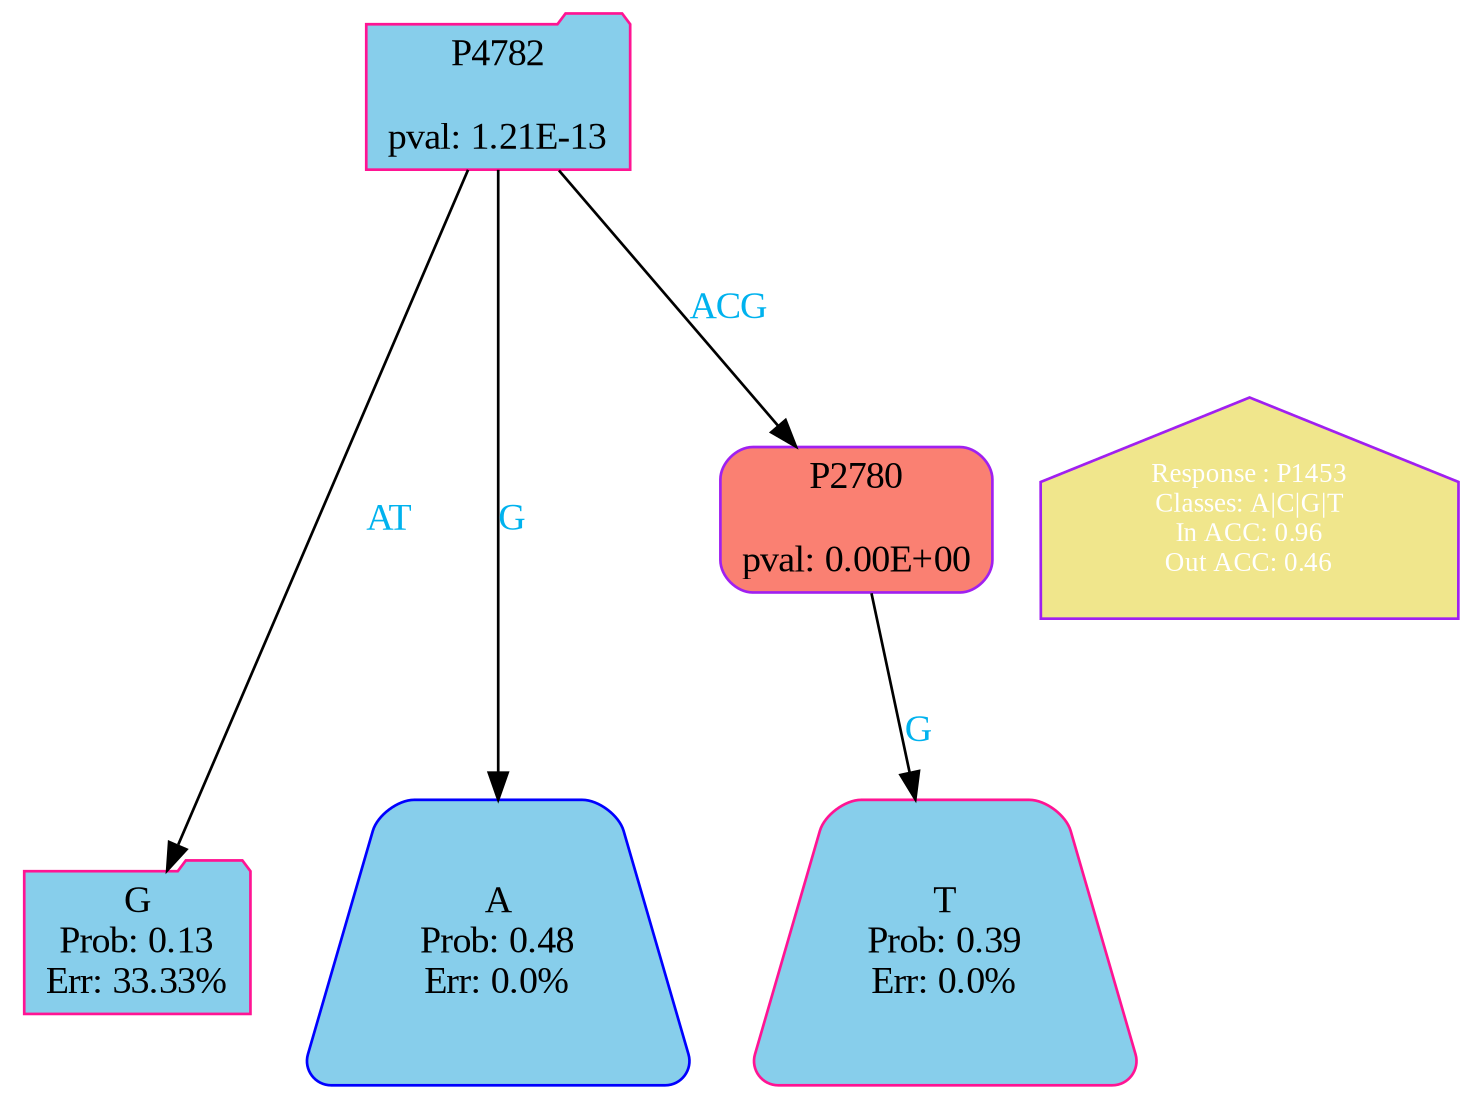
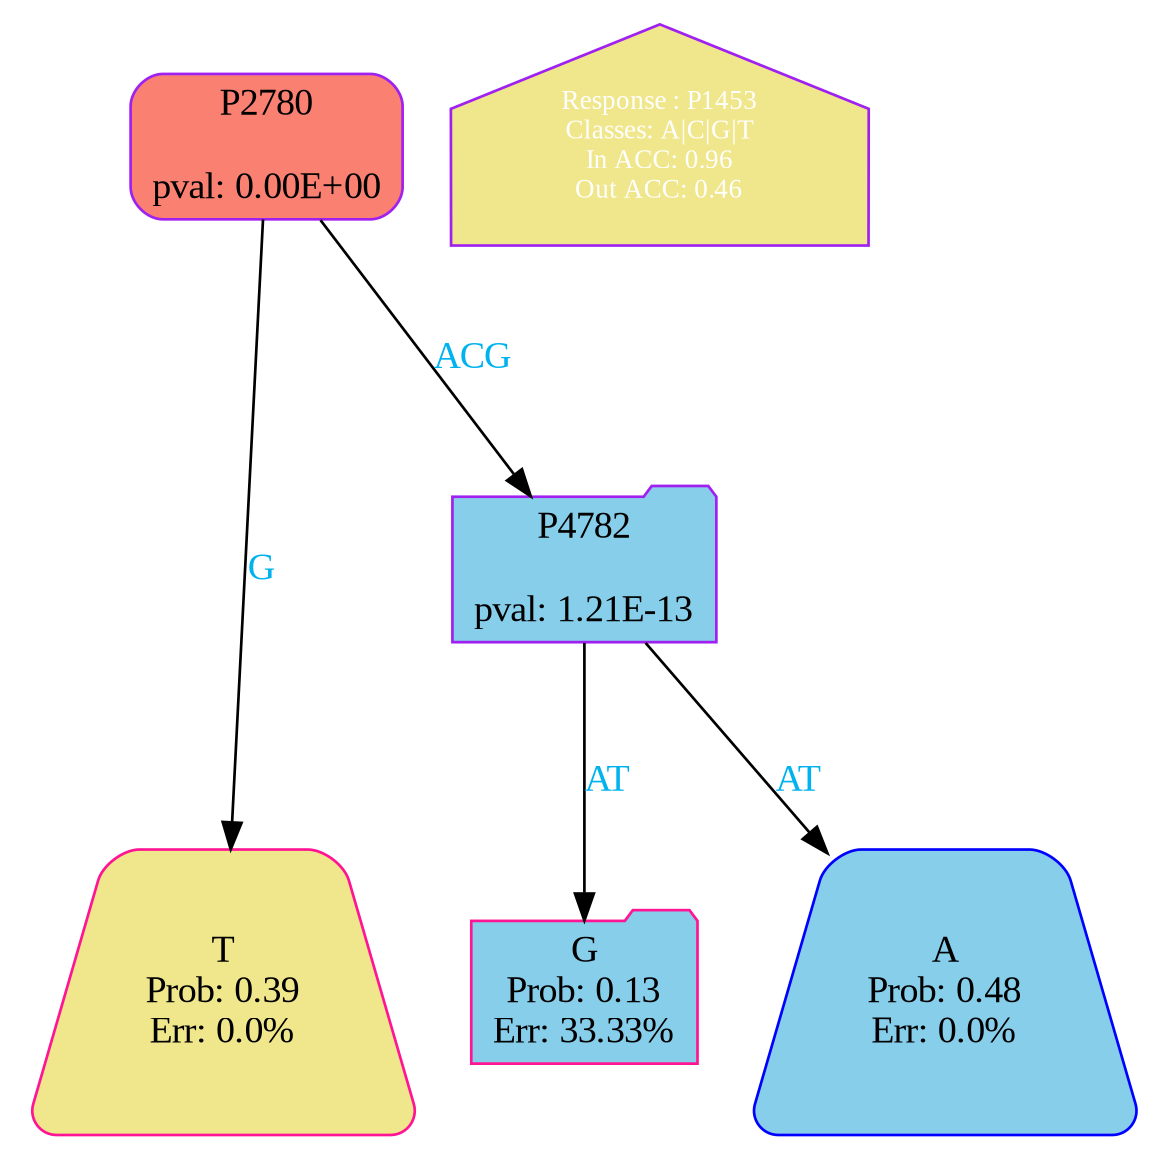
node "P4782 pval: 1.21E-13": color deeppink -> purple
edge "P4782 pval: 1.21E-13" -> "P2780 pval: 0.00E+00": reversed
edge "P4782 pval: 1.21E-13" -> "A Prob: 0.48 Err: 0.0%": label "G" -> "AT"
node "T Prob: 0.39 Err: 0.0%": fillcolor skyblue -> khaki
